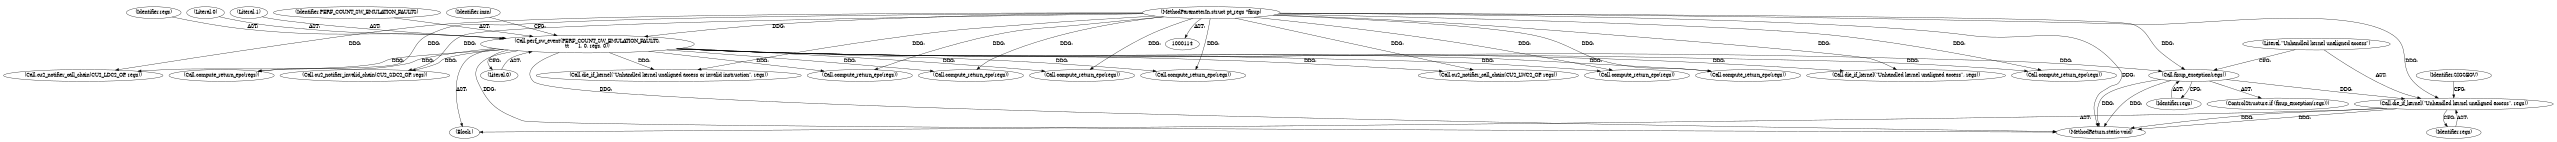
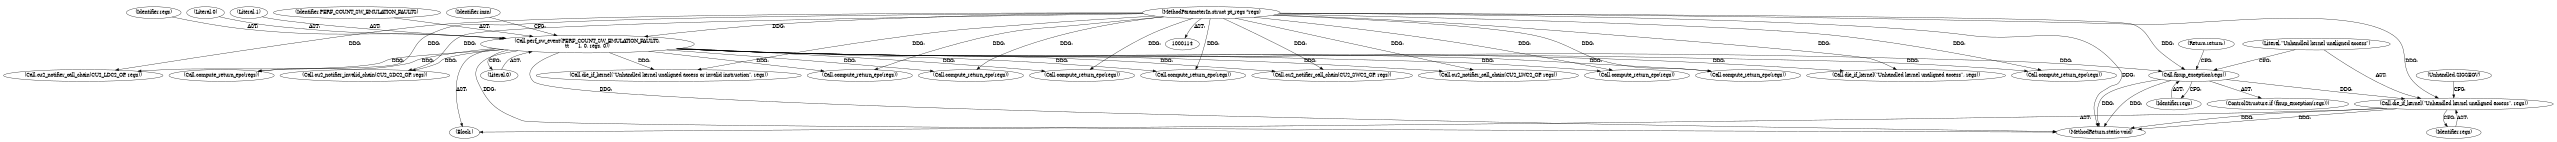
node "(MethodParameterIn,struct pt_regs *fixup)": label "(MethodParameterIn,struct pt_regs *fixup)" -> "(MethodParameterIn,struct pt_regs *regs)"
node "(Return,return;)": added
node "(Call,cu2_notifier_call_chain(CU2_SWC2_OP, regs))": added
node "(Identifier,SIGSEGV)": label "(Identifier,SIGSEGV)" -> "(Unhandled,SIGSEGV)"
